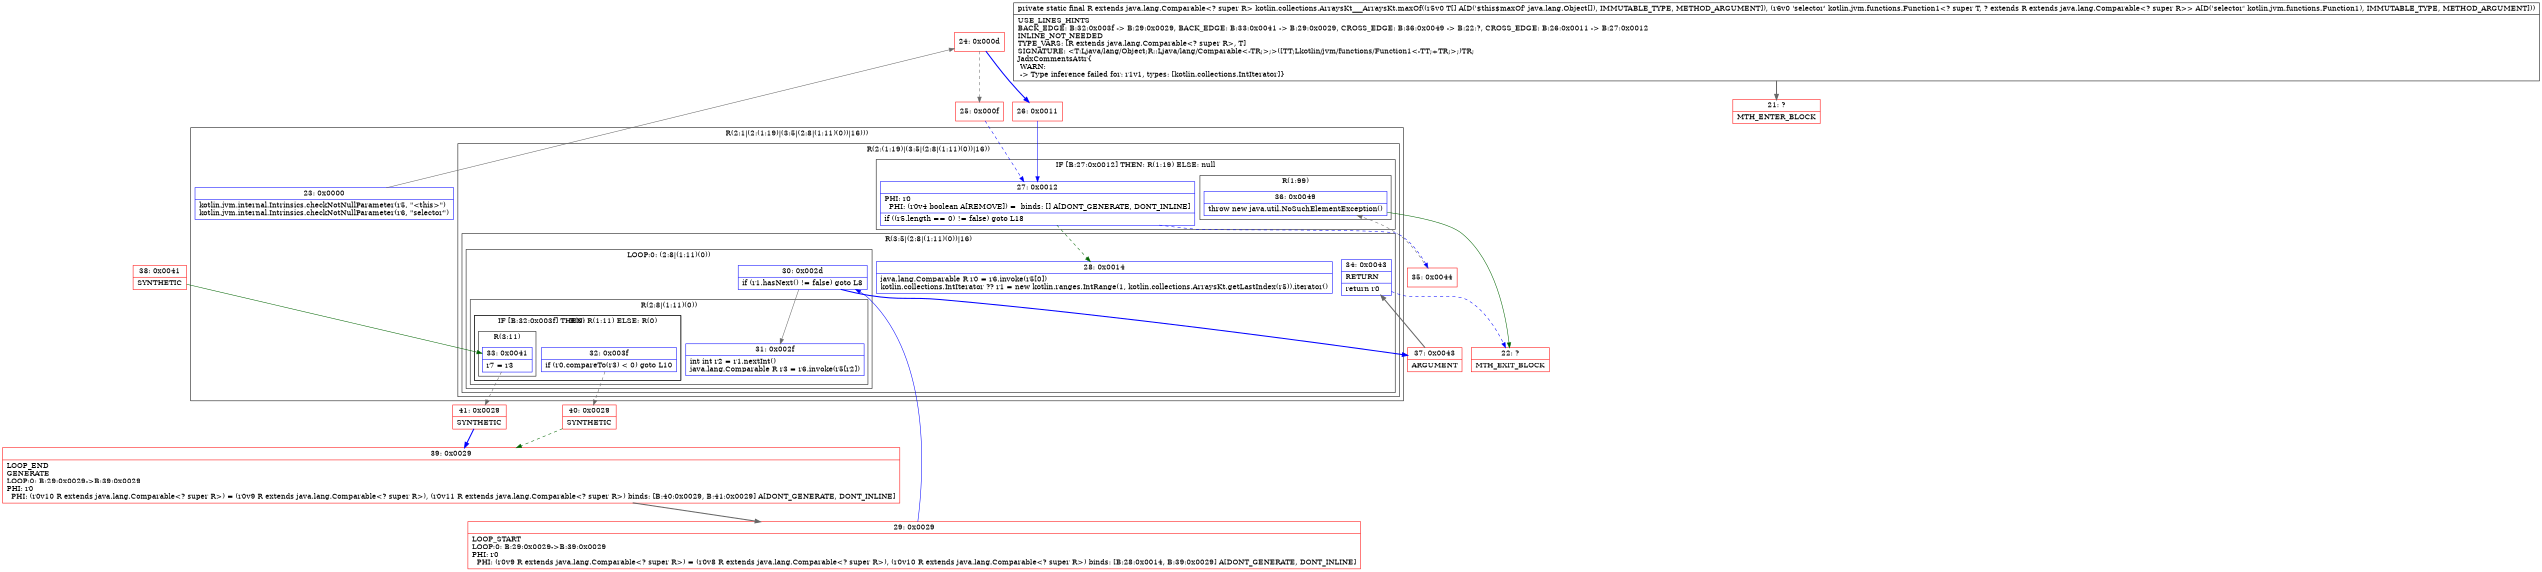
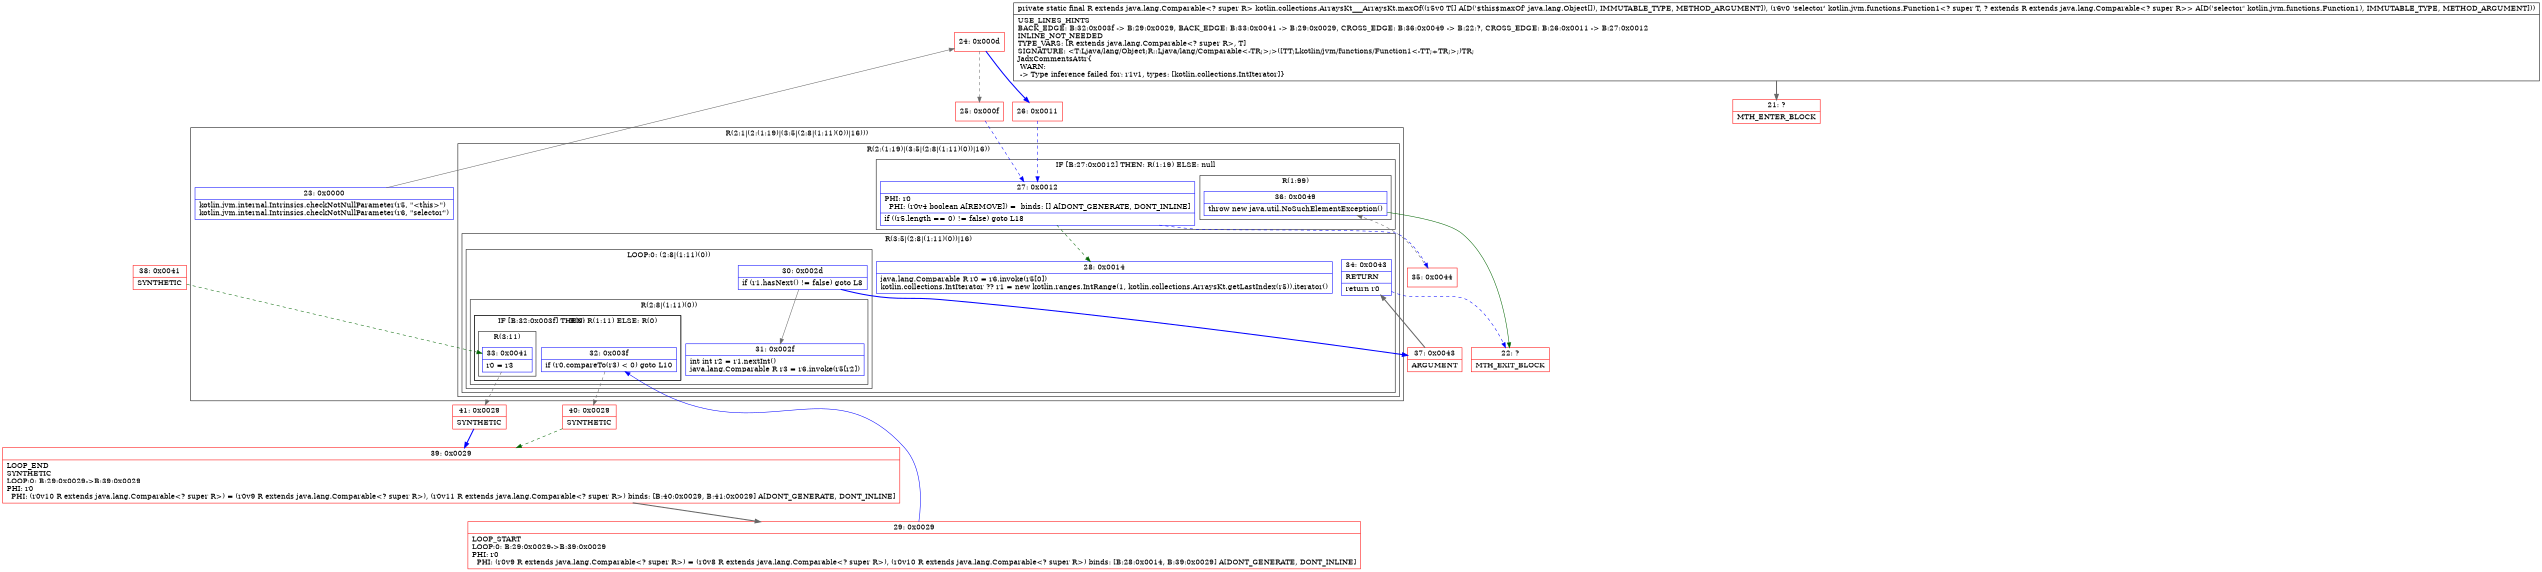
edge "26: 0x0011" -> "27: 0x0012": style solid -> dashed
edge "38: 0x0041" -> "33: 0x0041": style solid -> dashed
node "33: 0x0041": text "r7 = r3" -> "r0 = r3"
edge "29: 0x0029" -> "30: 0x002d": now "29: 0x0029" -> "32: 0x003f"
node "39: 0x0029": text "GENERATE" -> "SYNTHETIC"
